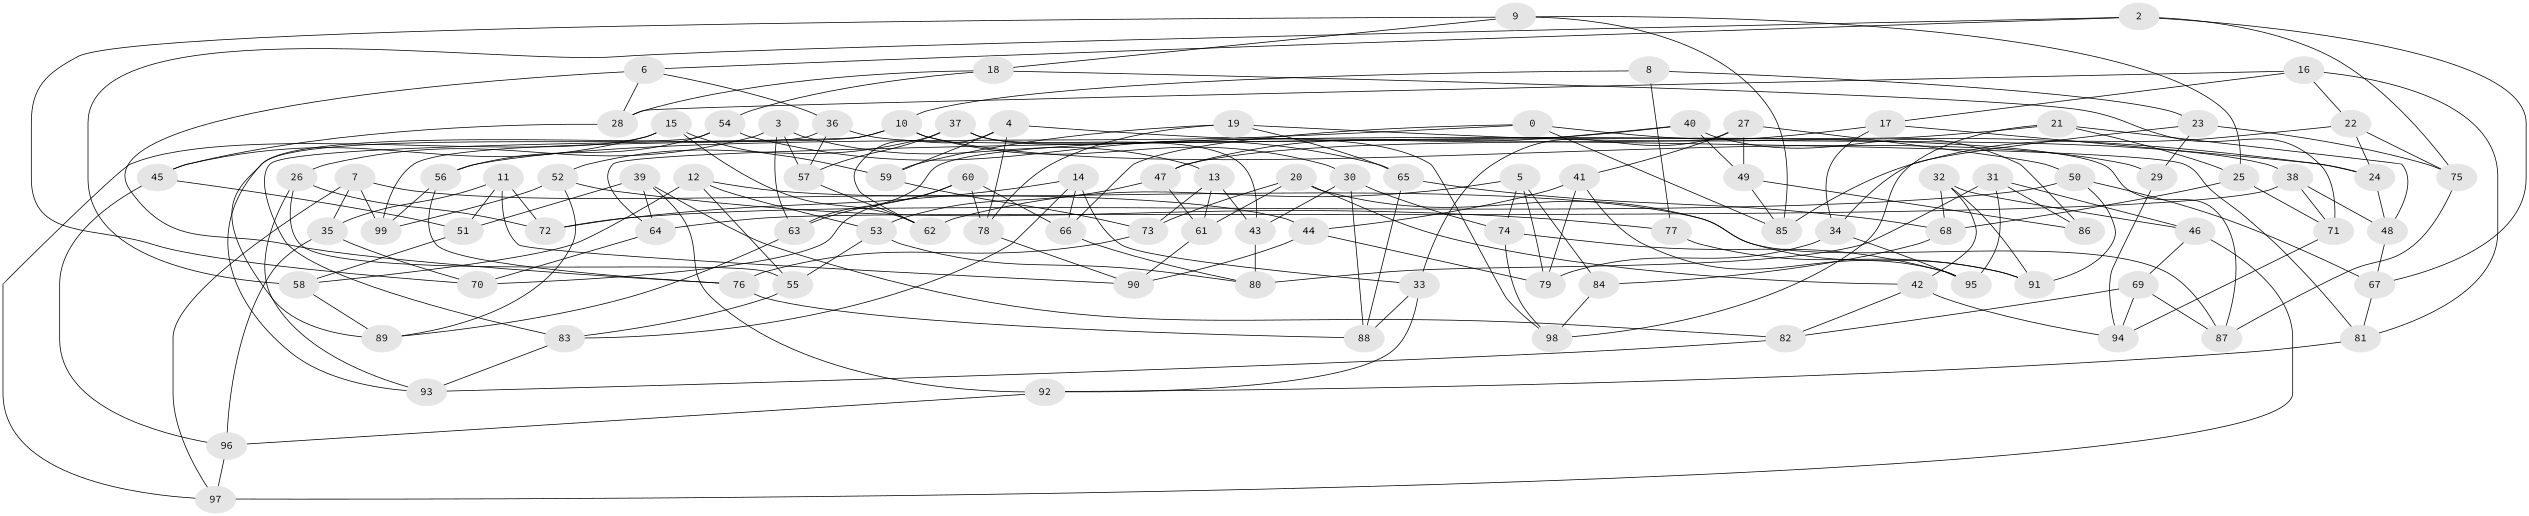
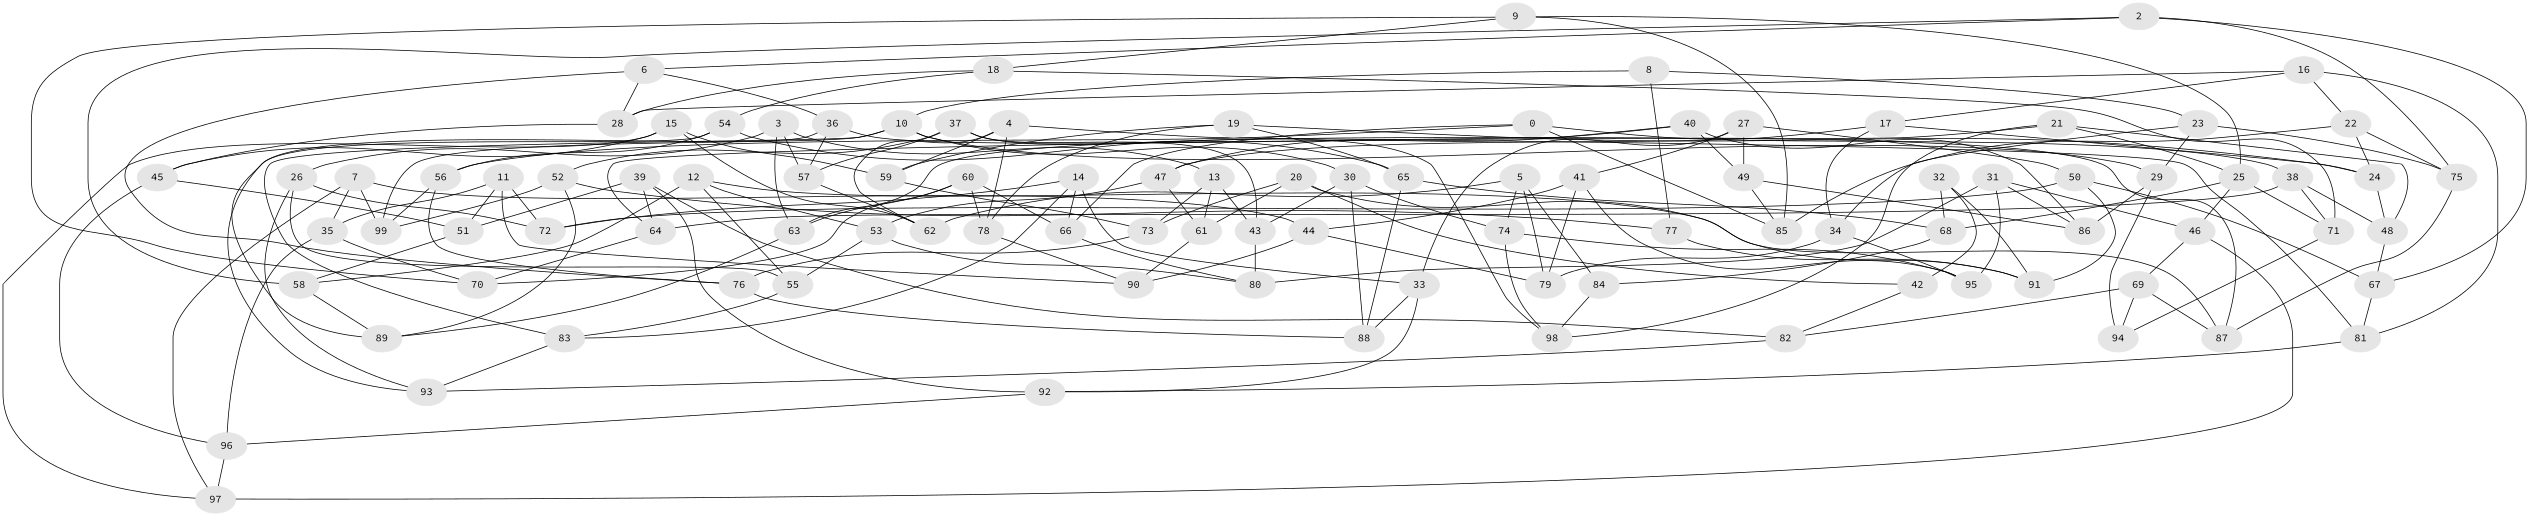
edge "29" -- "86": added
edge "32" -- "46": now "25" -- "46"
edge "42" -- "94": removed
